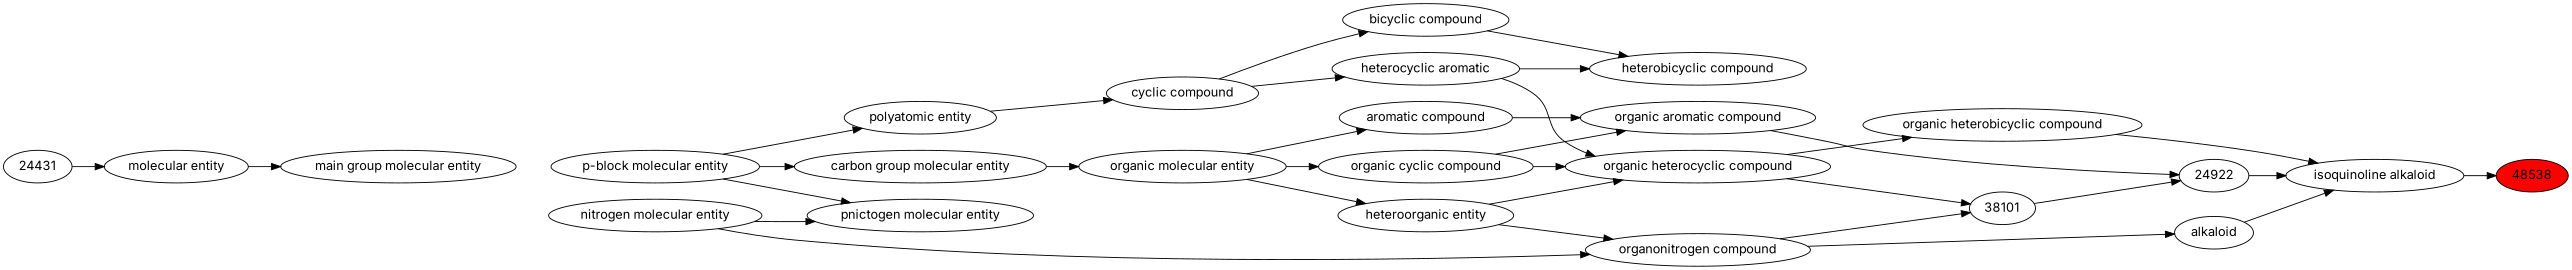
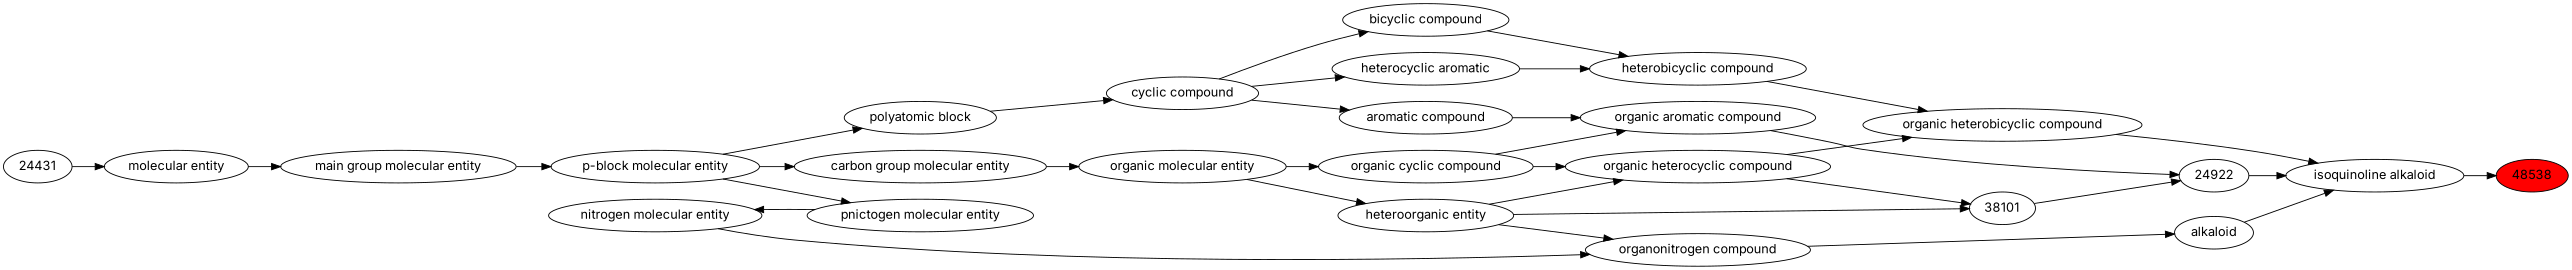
edge "heterobicyclic compound" -> "organic heterobicyclic compound": added
edge "heterocyclic aromatic" -> "organic heterocyclic compound": removed
node "polyatomic entity": label "polyatomic entity" -> "polyatomic block"
edge "organic molecular entity" -> "aromatic compound": now "cyclic compound" -> "aromatic compound"
edge "main group molecular entity" -> "p-block molecular entity": added
edge "nitrogen molecular entity" -> "pnictogen molecular entity": reversed
edge "organonitrogen compound" -> "38101": now "heteroorganic entity" -> "38101"
